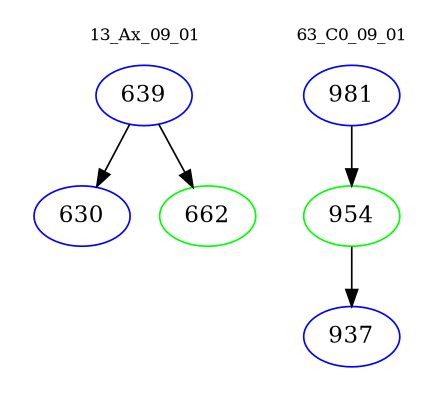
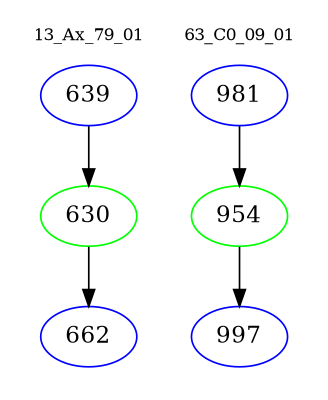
cluster "13_Ax_09_01": label "13_Ax_09_01" -> "13_Ax_79_01"
edge "639" -> "662": now "630" -> "662"
node "630": color blue -> green
node "662": color green -> blue
node "937": label "937" -> "997"
